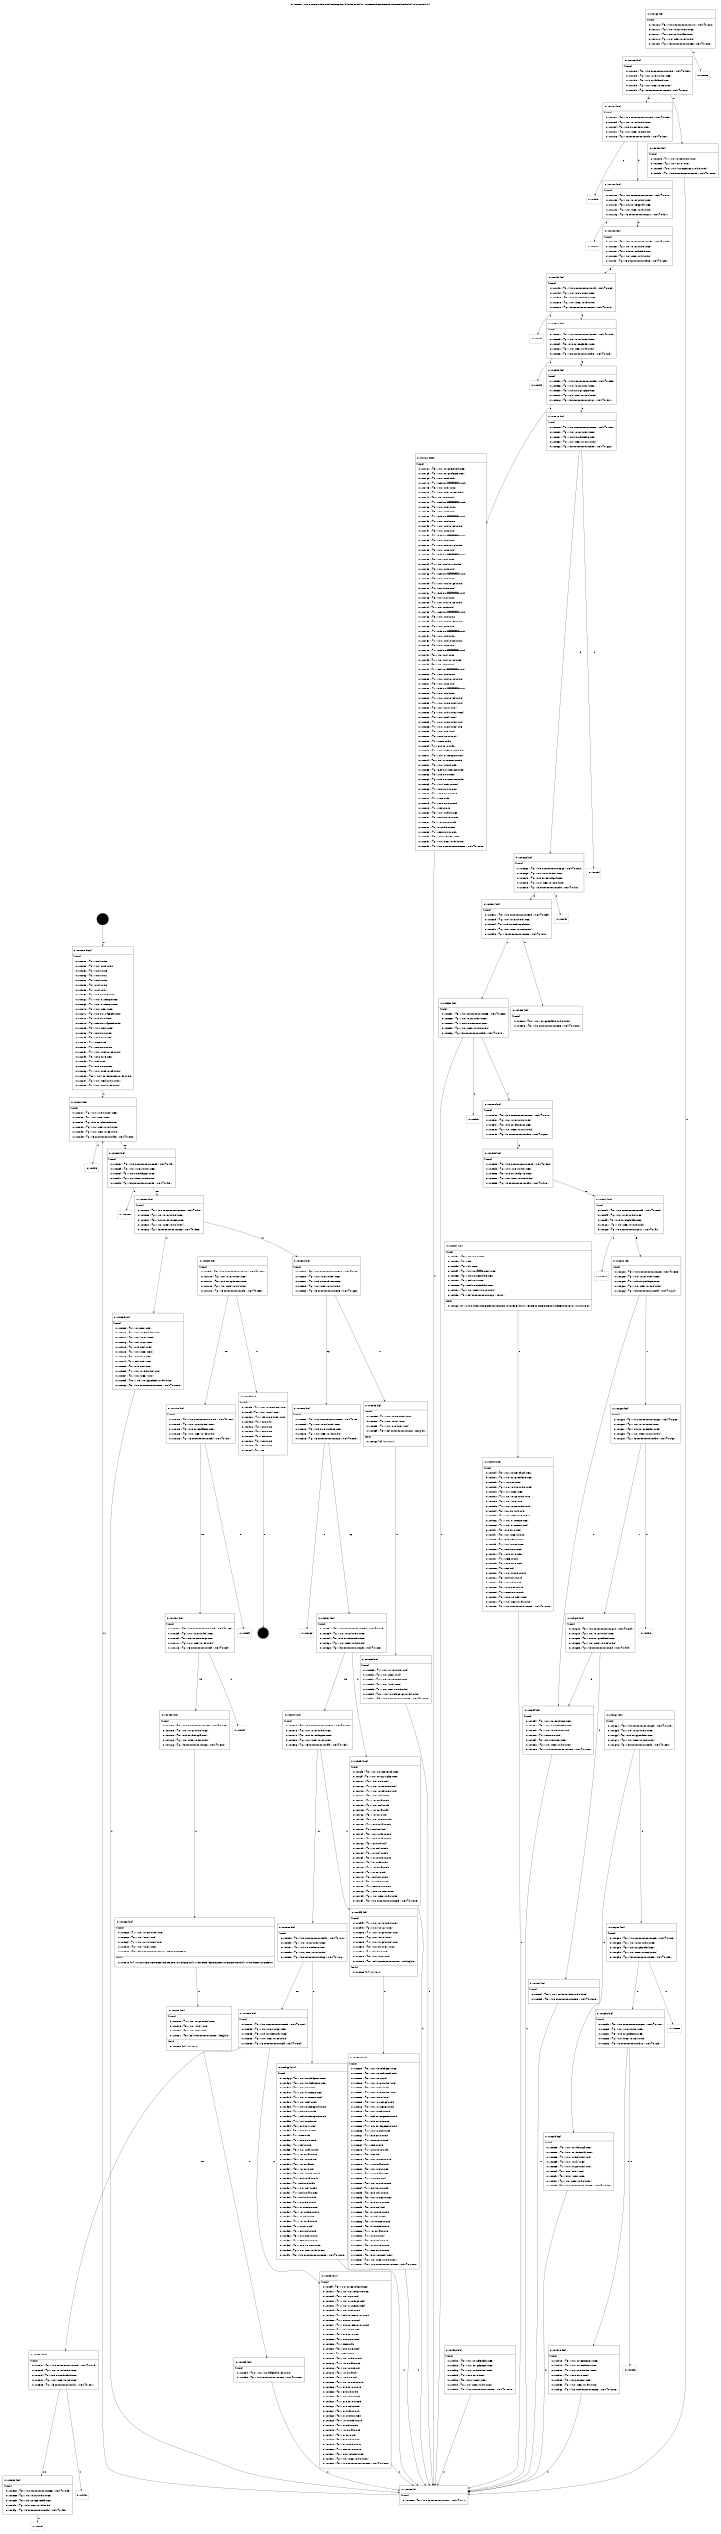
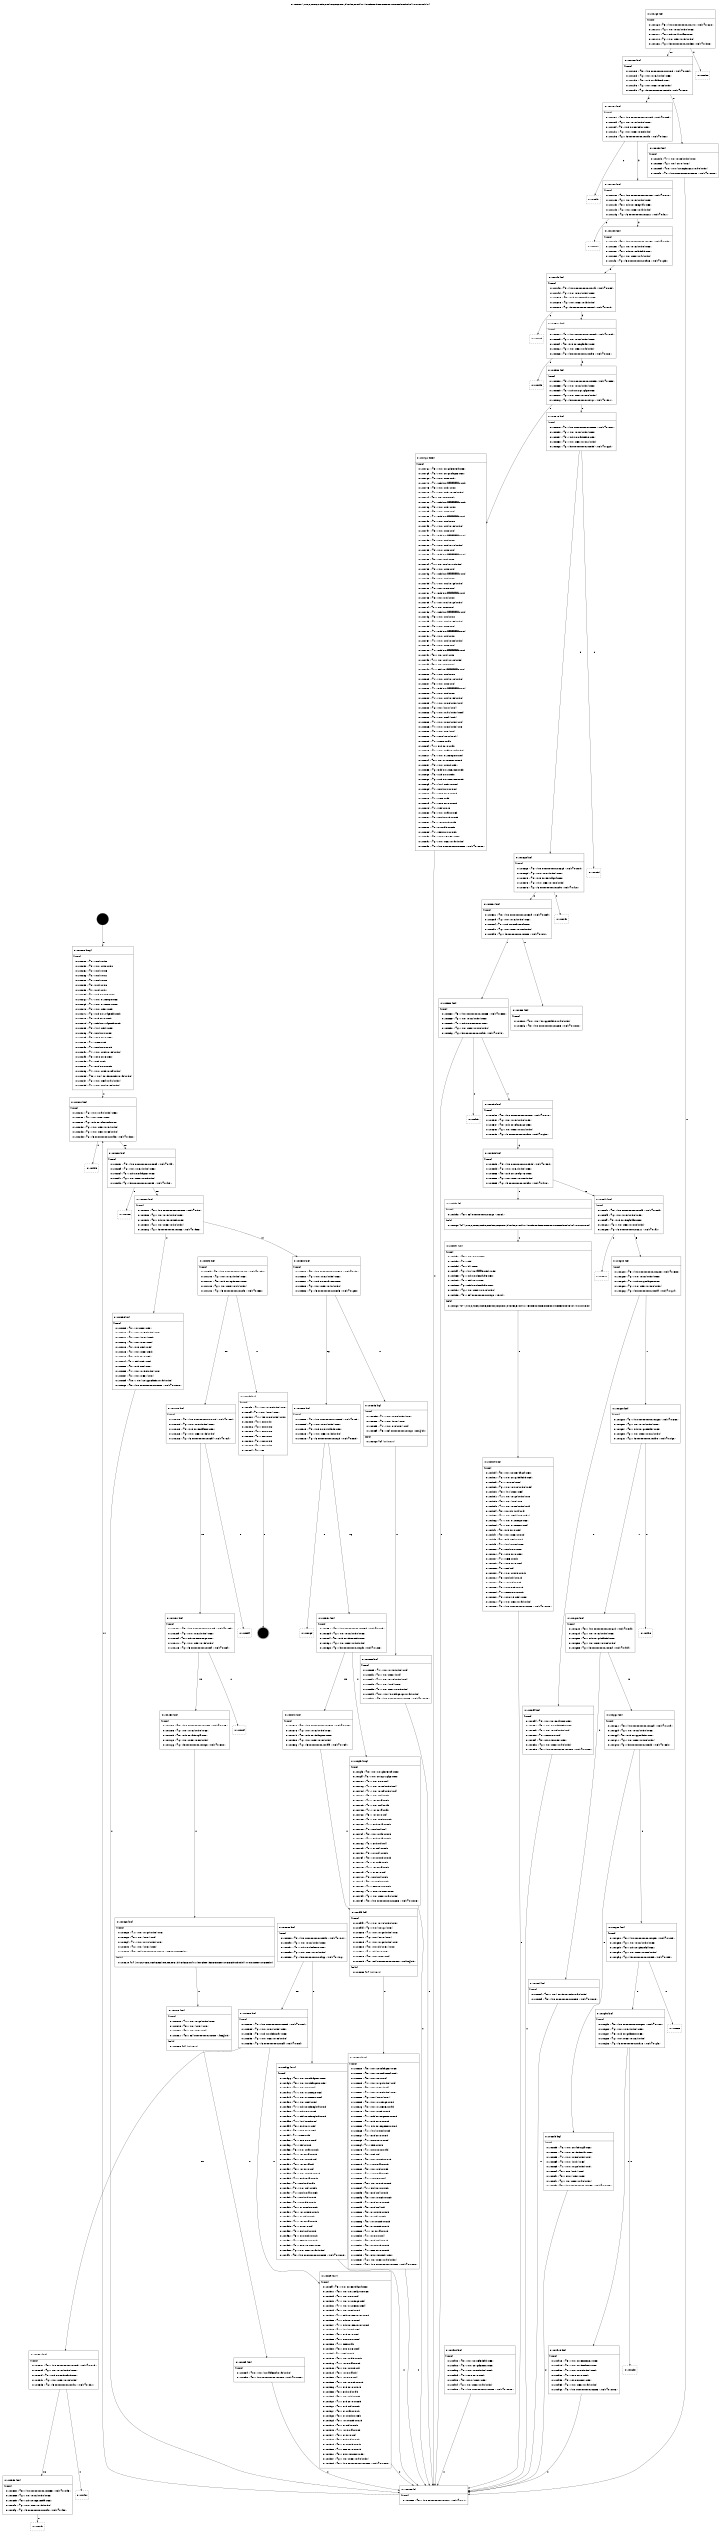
edge "0x40146c [28]" -> "0x401488 [28]": added, label "10"
node "0x401b92 [5]": added
edge "0x401648 [28]" -> "0x40189f [30]": now "0x401648 [28]" -> "0x401664 [28]"
edge "0x401370 [28]" -> "0x40138c [28]": removed, label "14"
